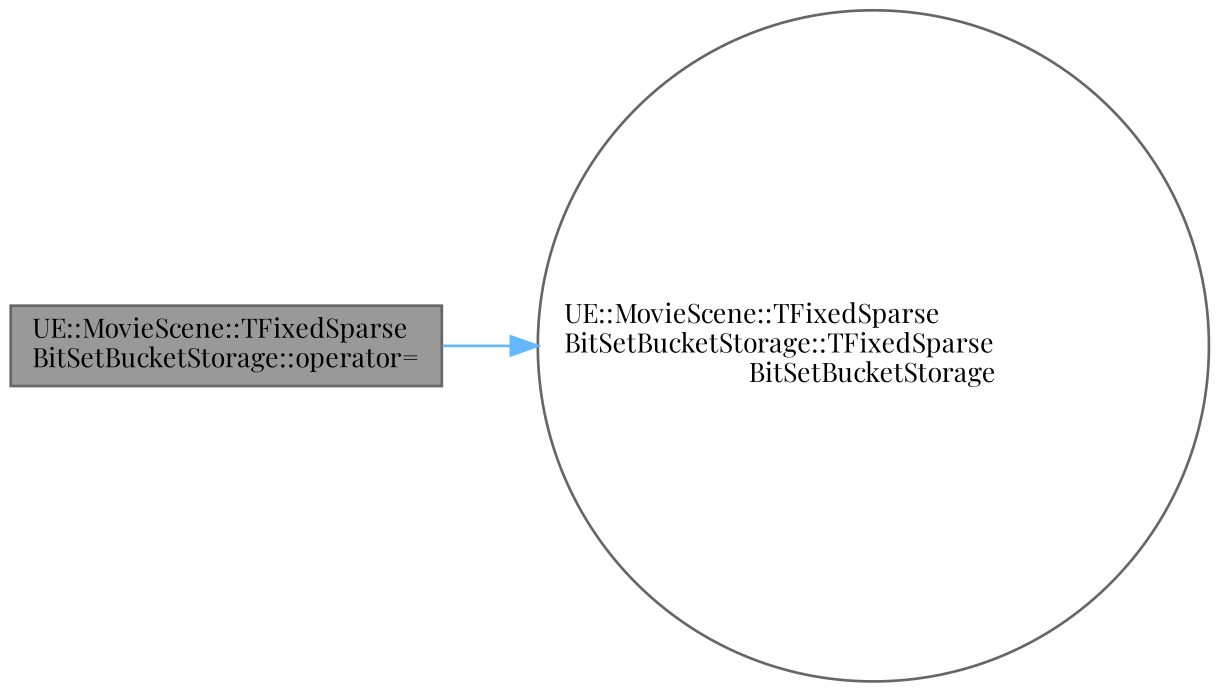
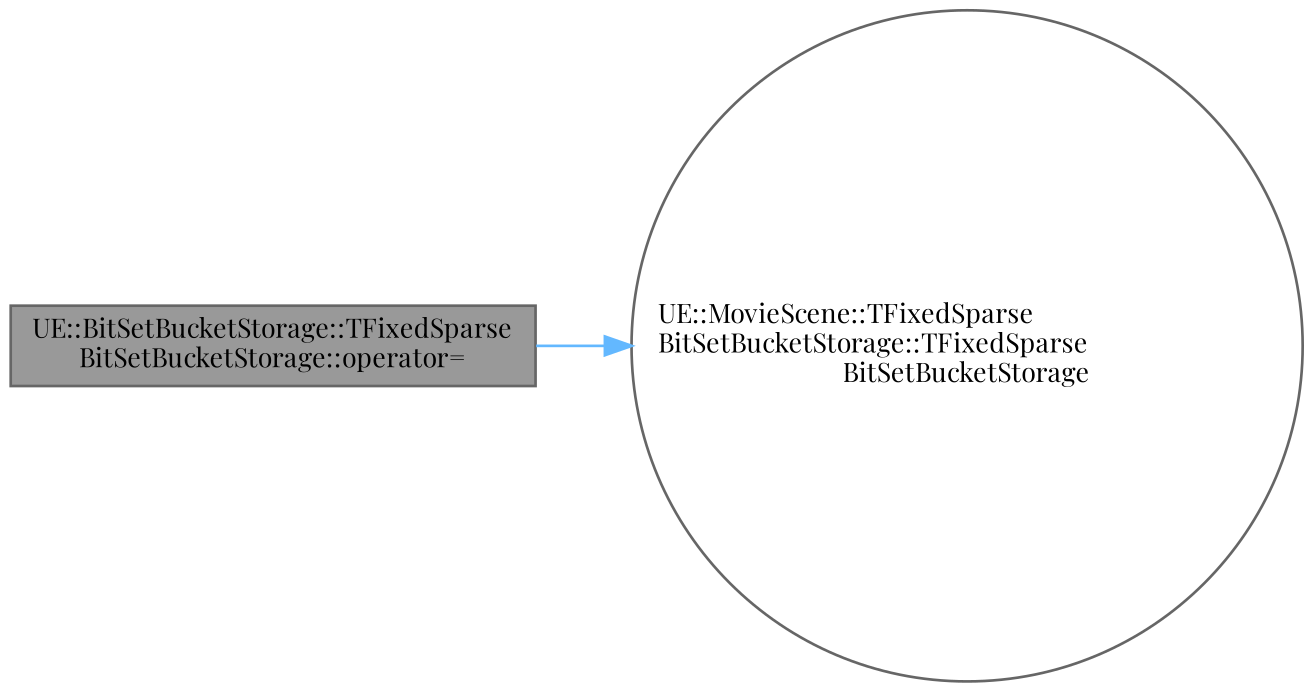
node "UE::MovieScene::TFixedSparse BitSetBucketStorage::operator=": label "UE::MovieScene::TFixedSparse BitSetBucketStorage::operator=" -> "UE::BitSetBucketStorage::TFixedSparse BitSetBucketStorage::operator="
